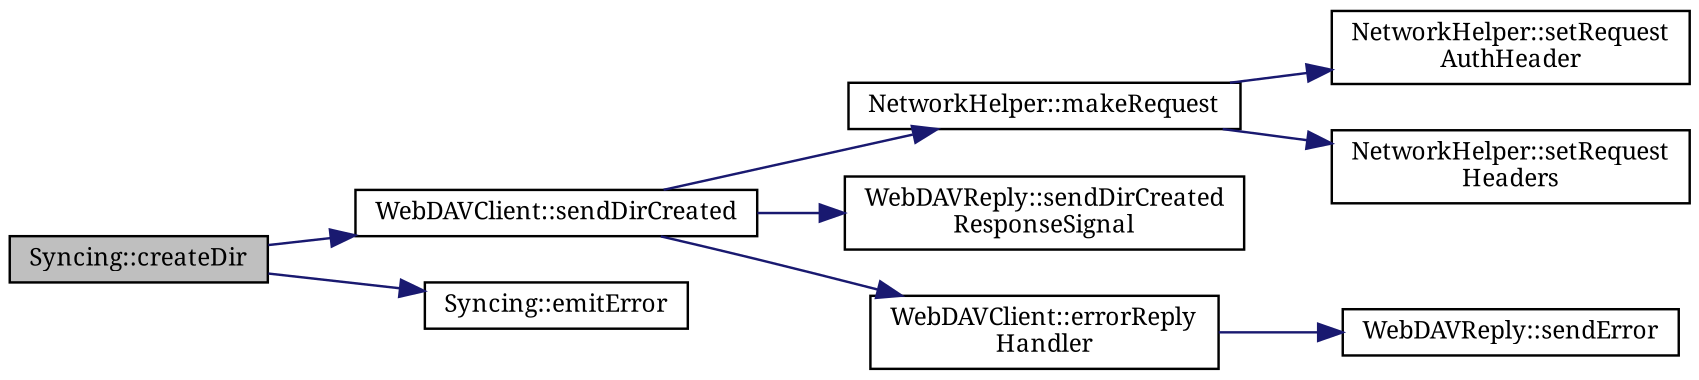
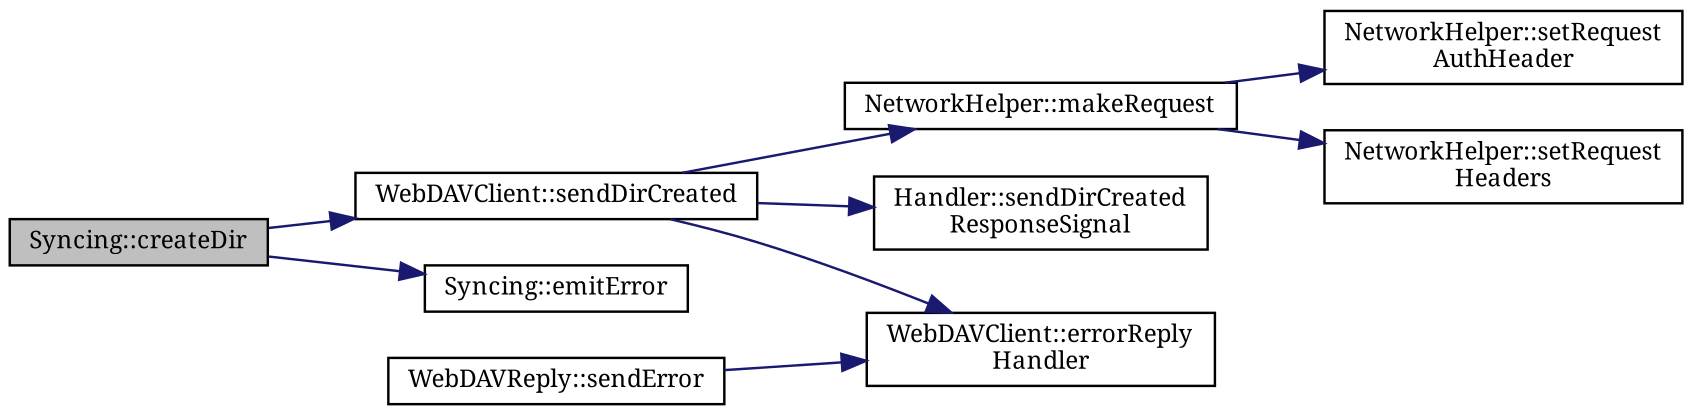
node "WebDAVReply::sendDirCreated ResponseSignal": label "WebDAVReply::sendDirCreated ResponseSignal" -> "Handler::sendDirCreated ResponseSignal"
edge "WebDAVClient::errorReply Handler" -> "WebDAVReply::sendError": reversed
